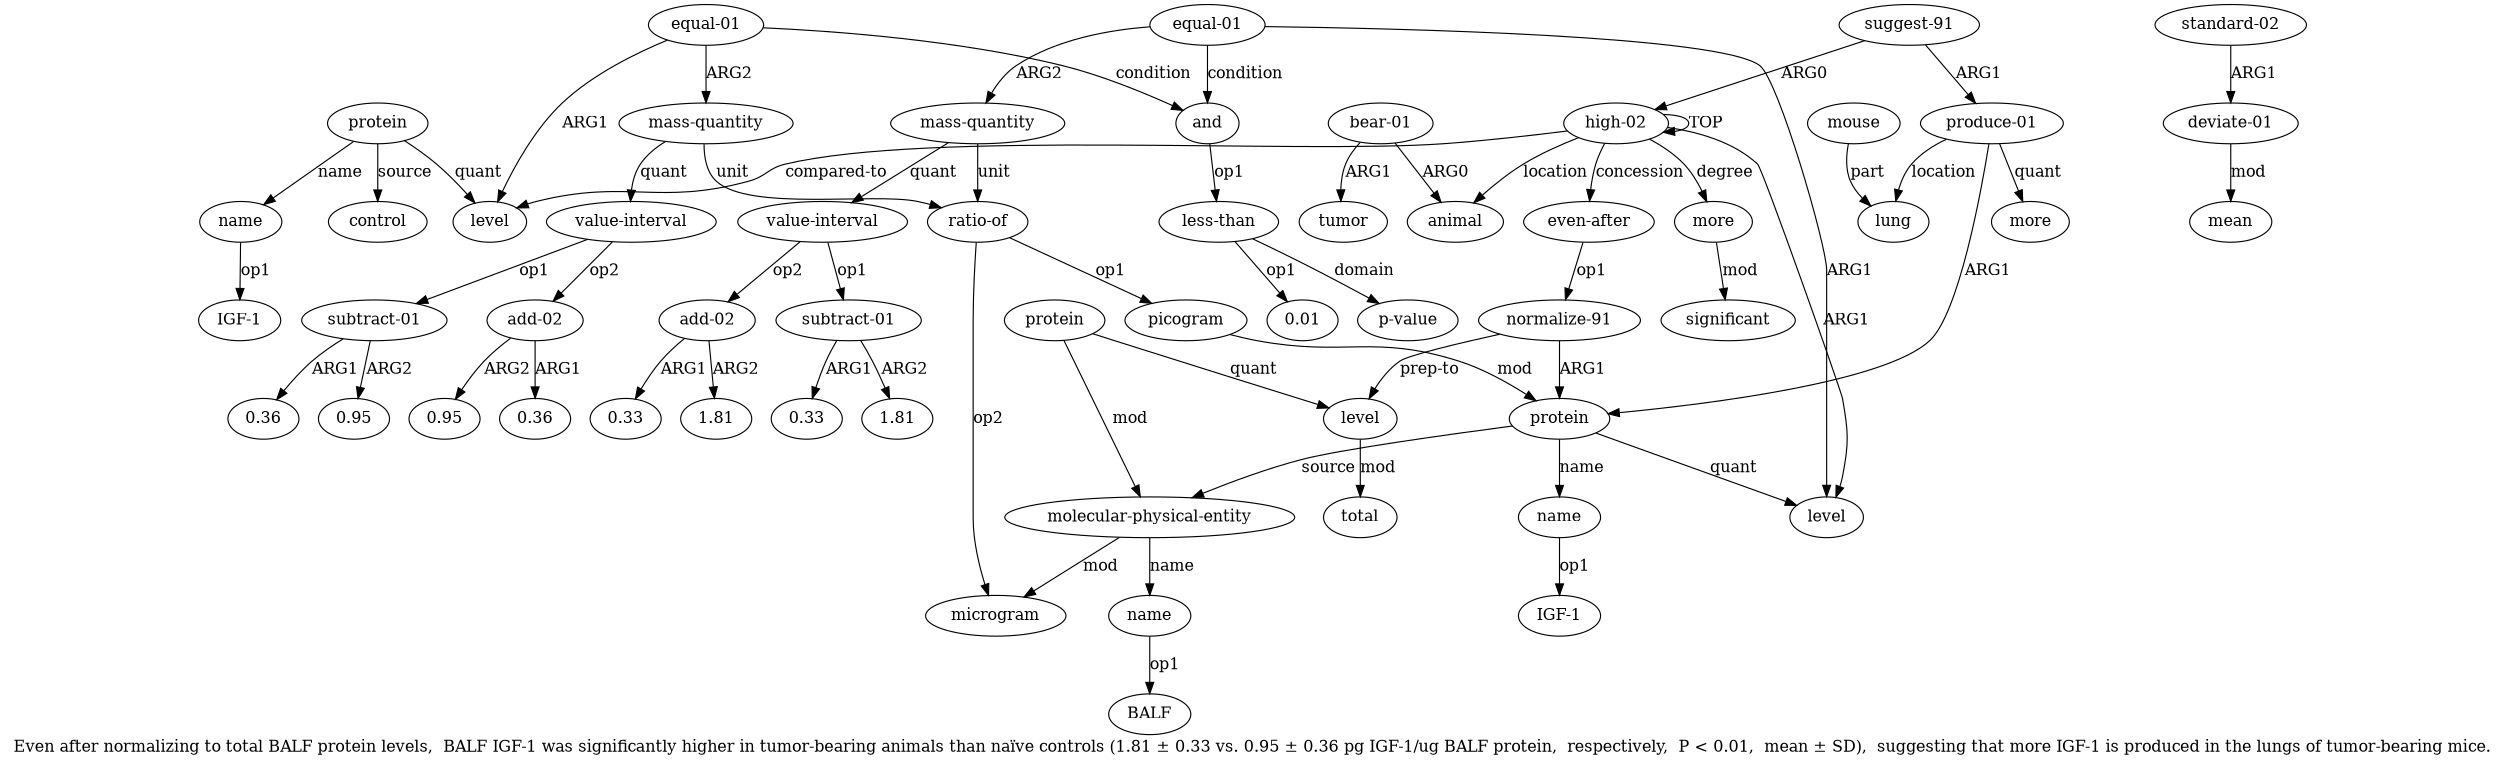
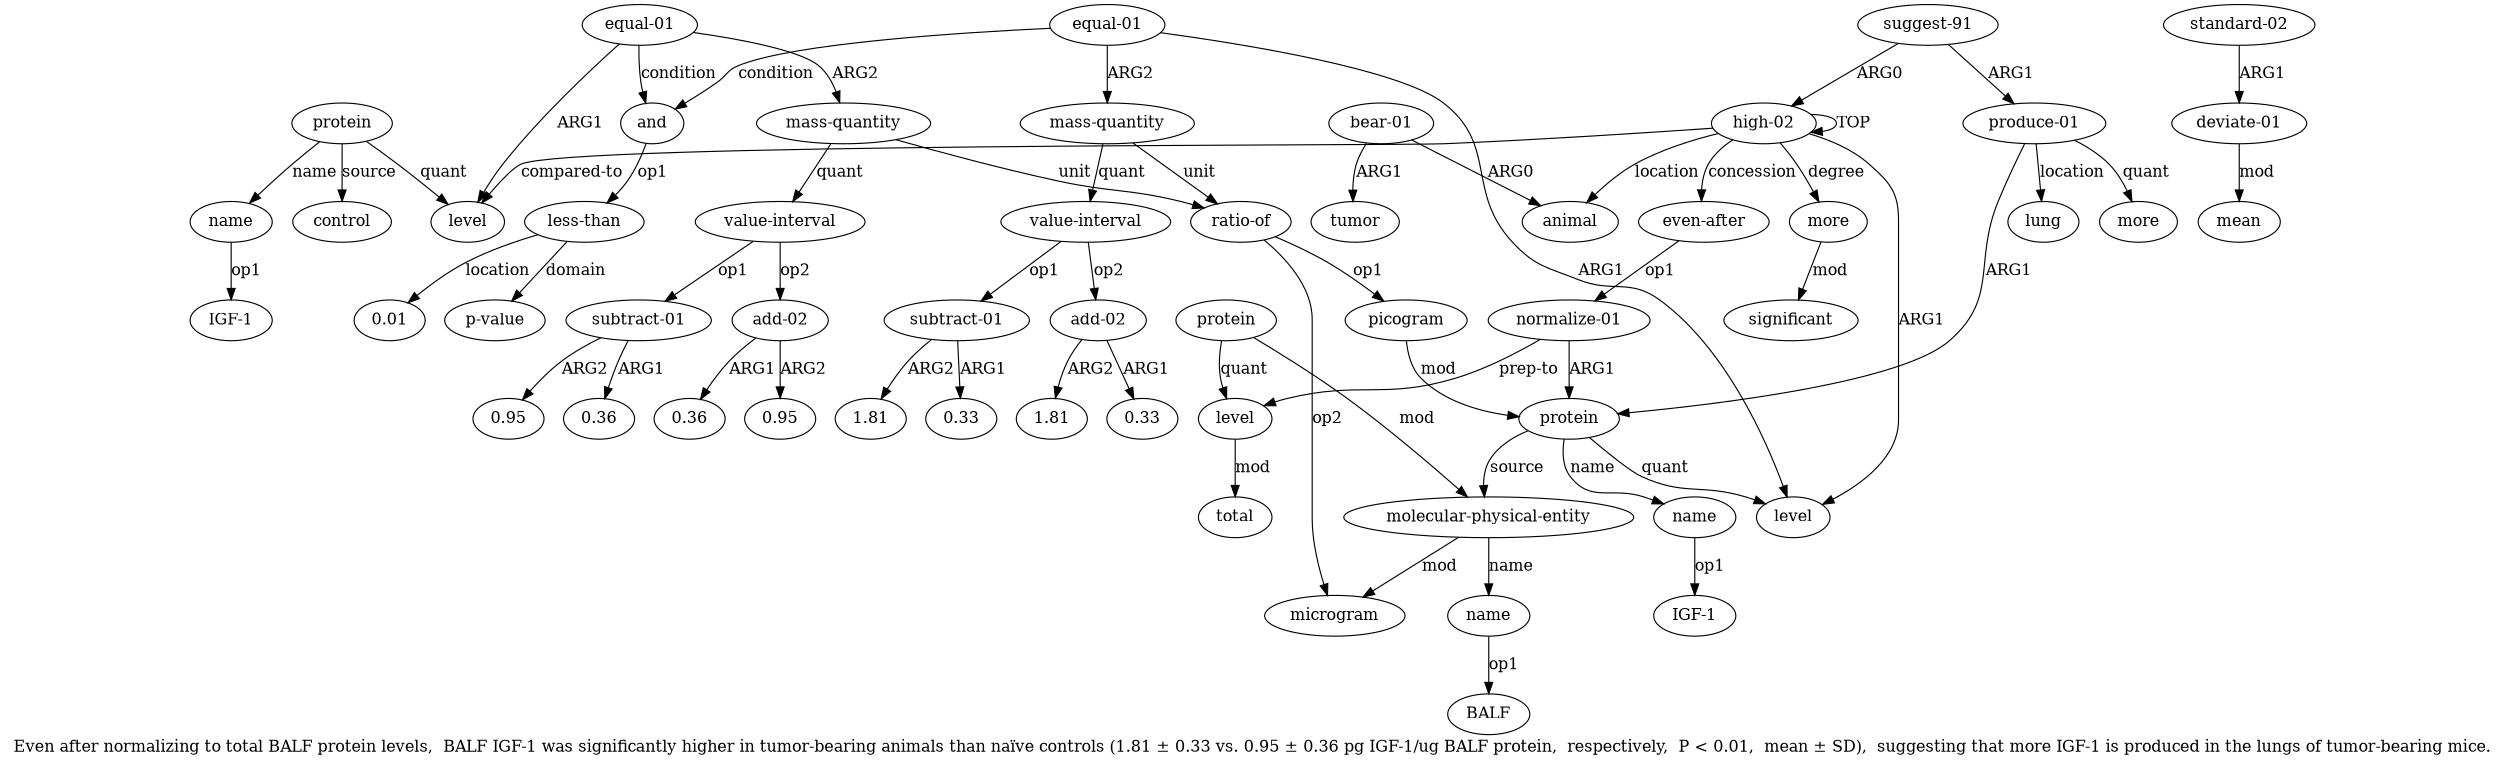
node "mouse": removed
edge "less-than" -> "0.01": label "op1" -> "location"
node "normalize-91": label "normalize-91" -> "normalize-01"
